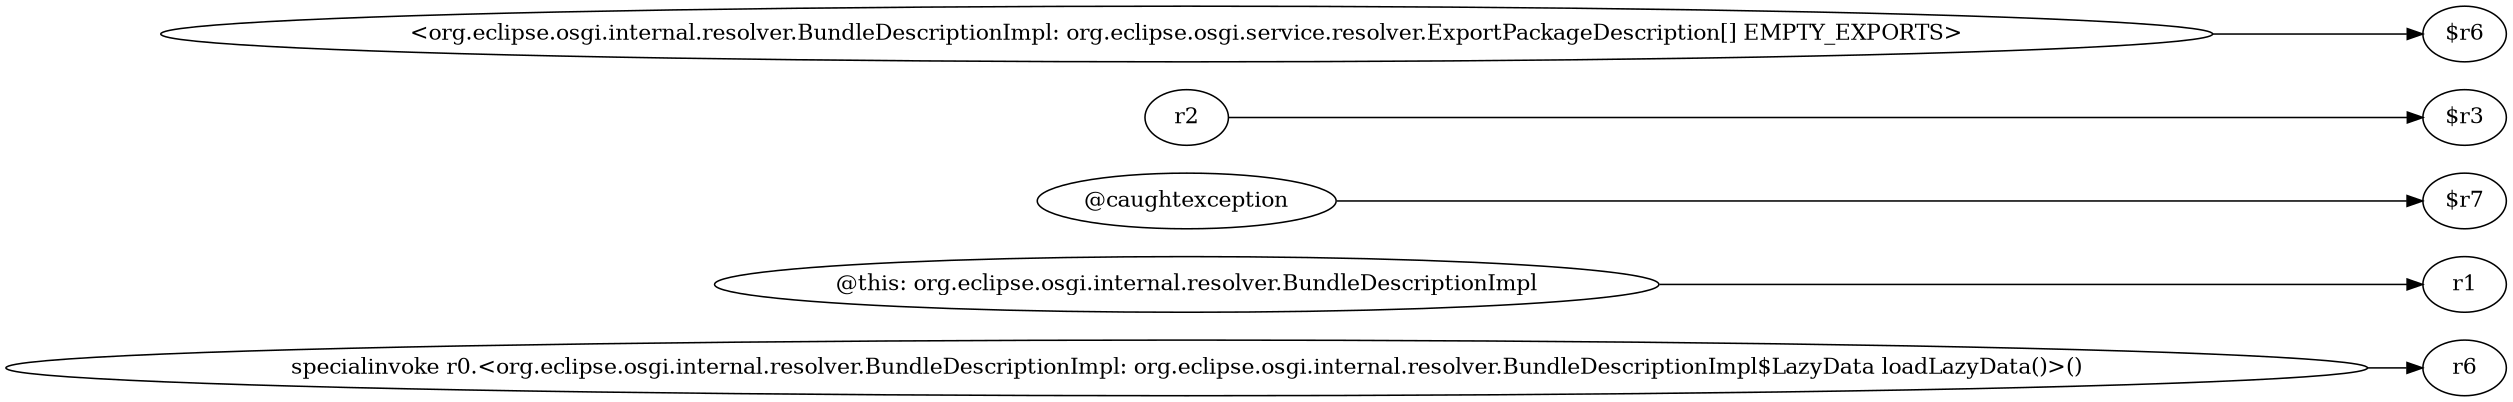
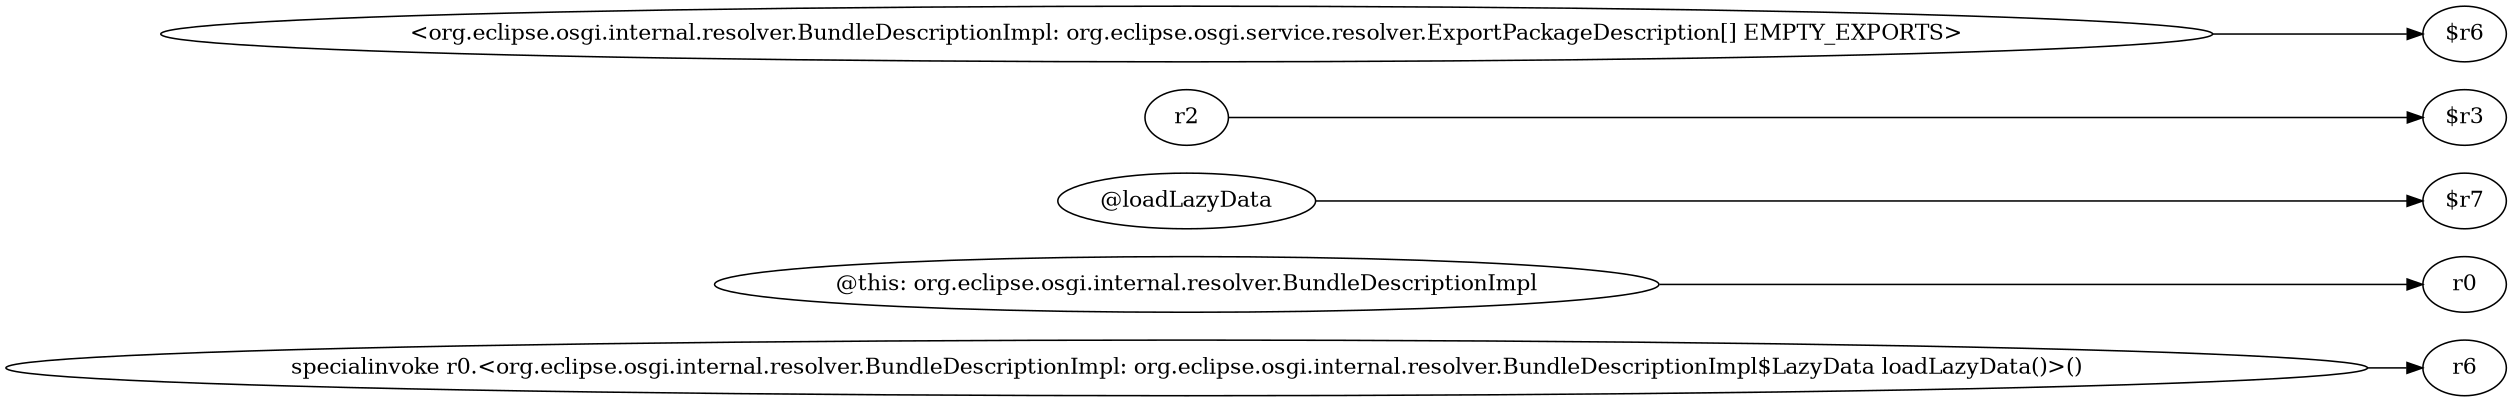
node "@caughtexception": label "@caughtexception" -> "@loadLazyData"
node "r1": label "r1" -> "r0"
